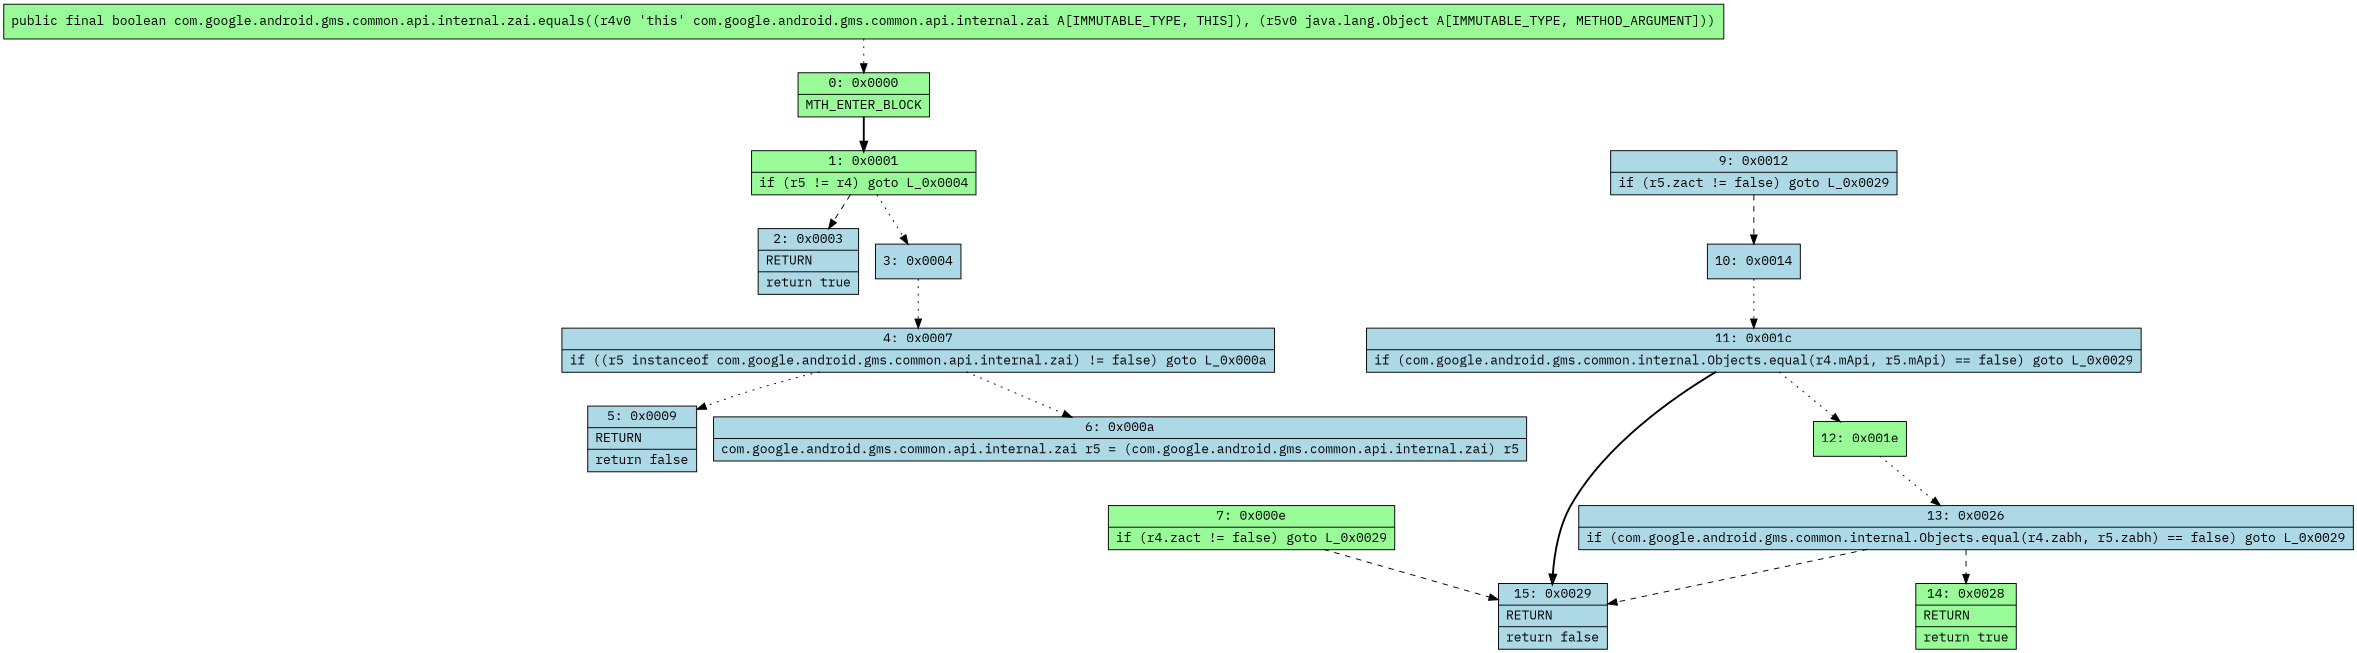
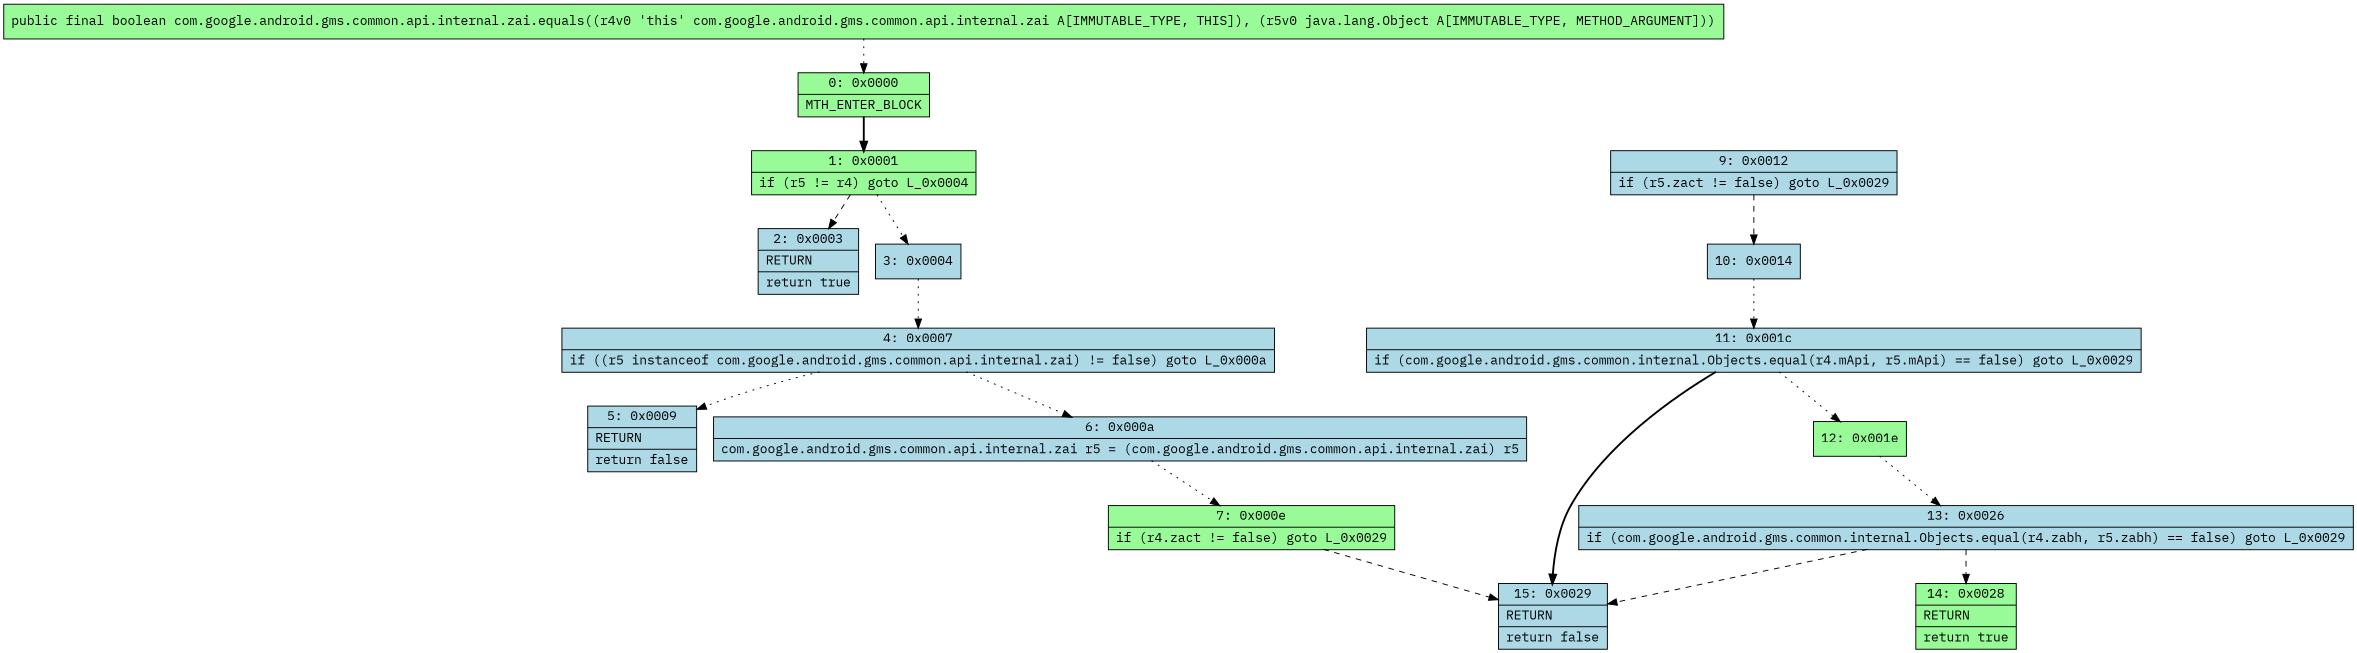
edge "6: 0x000a" -> "7: 0x000e": added
